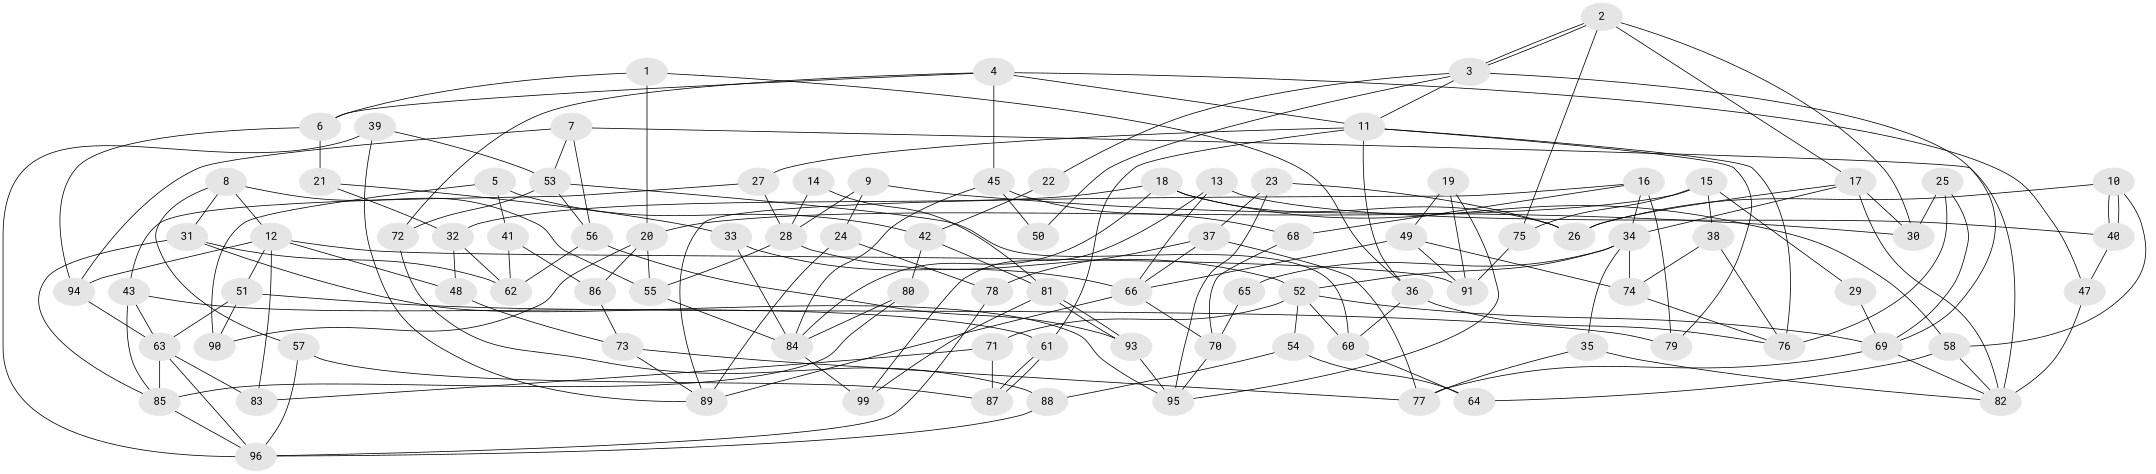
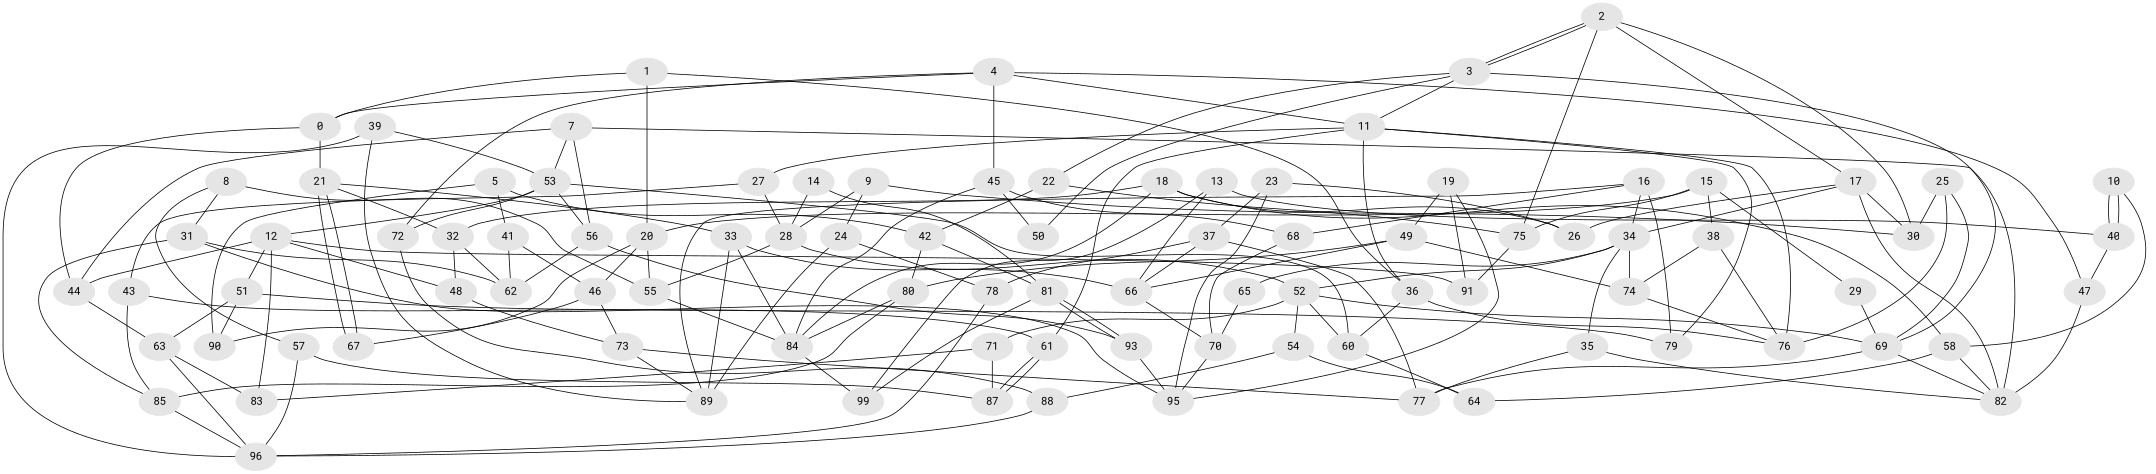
node "6": label "6" -> "0"
edge "10" -- "26": removed
edge "22" -- "75": added
edge "8" -- "12": now "53" -- "12"
edge "49" -- "91": now "49" -- "80"
node "94": label "94" -> "44"
node "86": label "86" -> "46"
edge "43" -- "63": removed
edge "66" -- "89": now "33" -- "89"
node "67": added
edge "63" -- "85": removed
